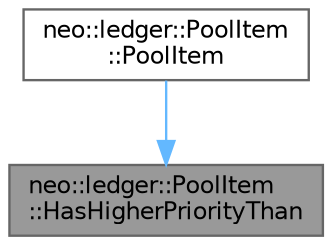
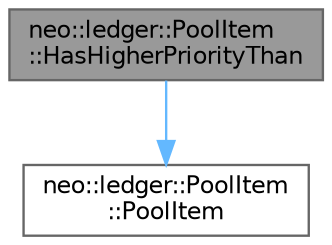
edge "neo::ledger::PoolItem ::PoolItem" -> "neo::ledger::PoolItem ::HasHigherPriorityThan": reversed
